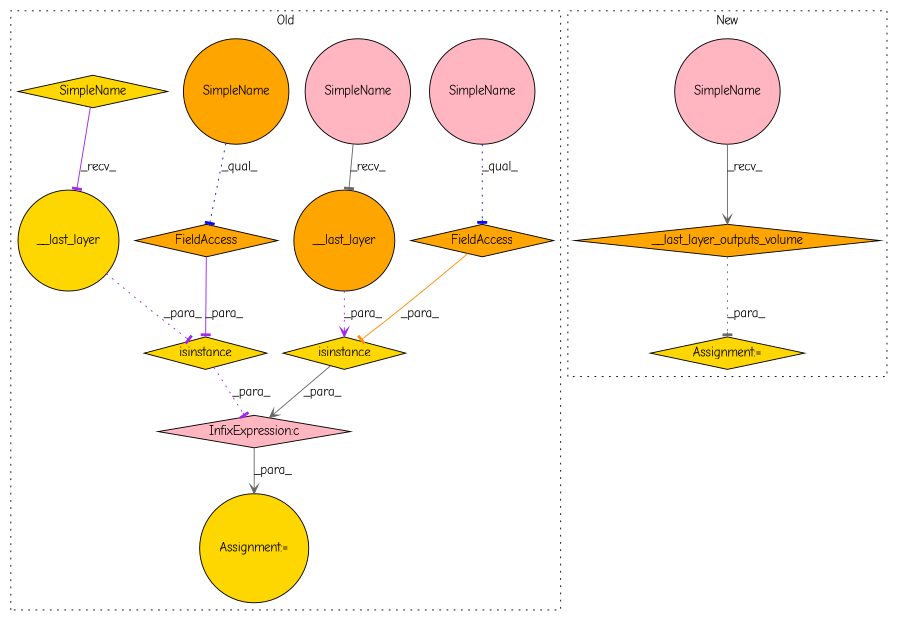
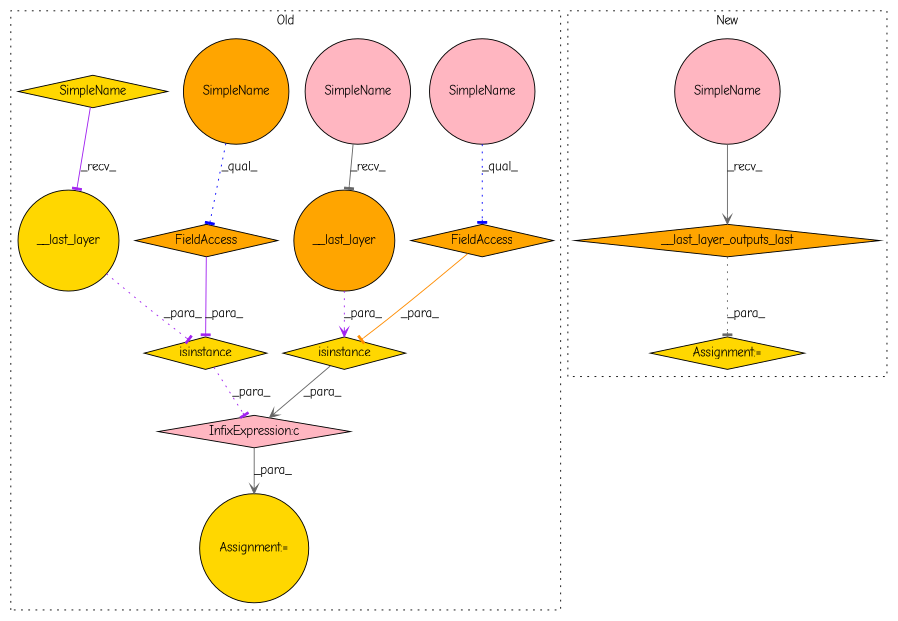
node "__last_layer_outputs_volume": label "__last_layer_outputs_volume" -> "__last_layer_outputs_last"
